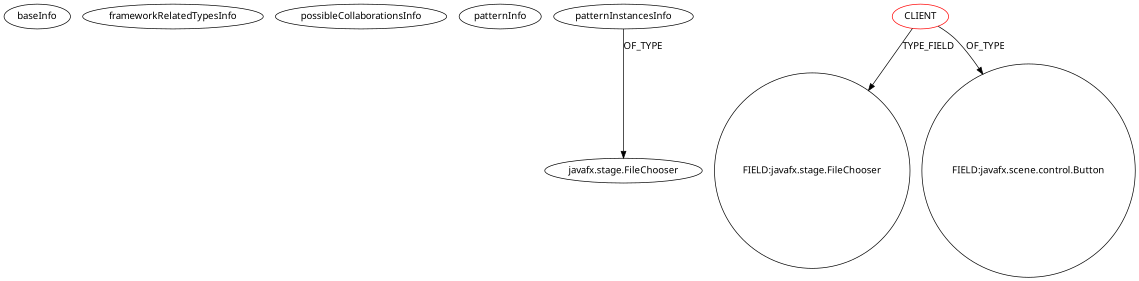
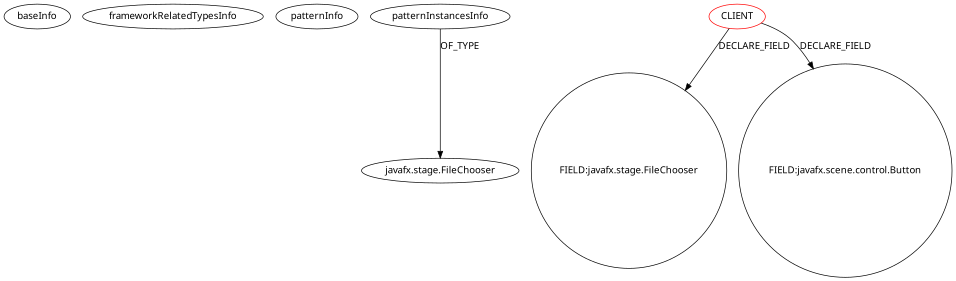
node "possibleCollaborationsInfo": removed
edge "CLIENT" -> "FIELD:javafx.stage.FileChooser": label "TYPE_FIELD" -> "DECLARE_FIELD"
edge "CLIENT" -> "FIELD:javafx.scene.control.Button": label "OF_TYPE" -> "DECLARE_FIELD"
